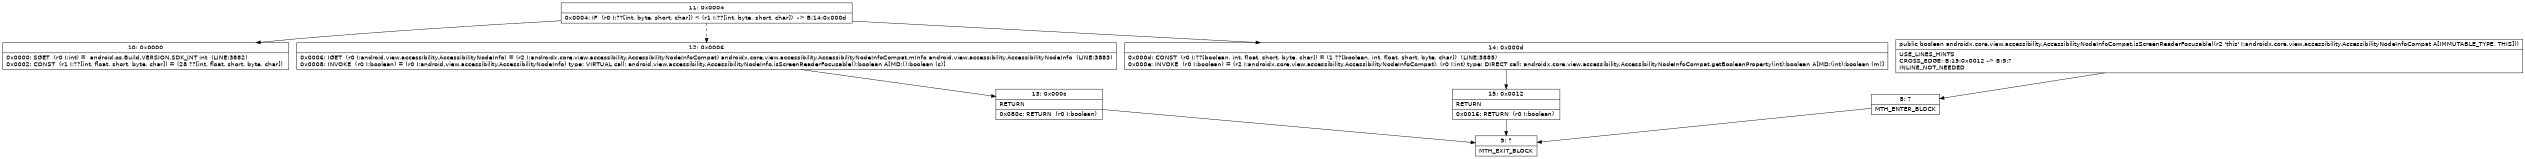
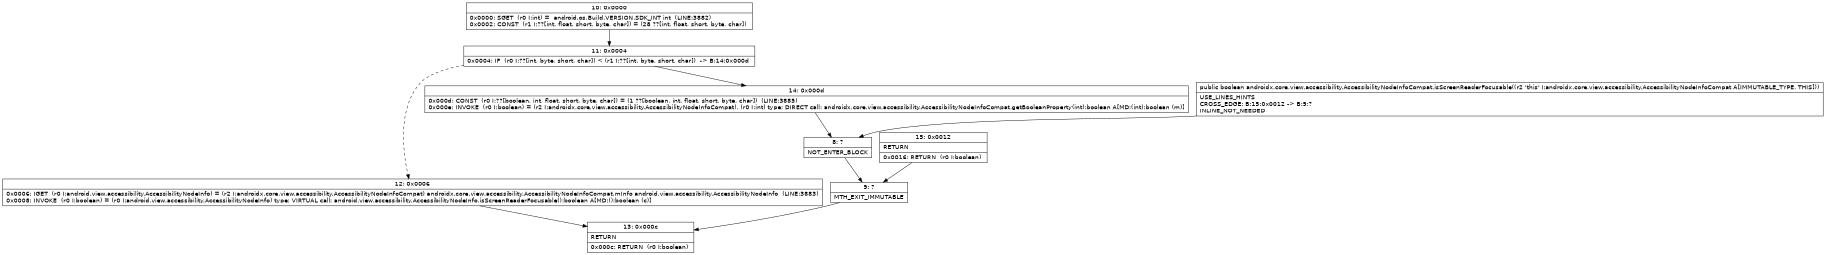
edge "11: 0x0004" -> "10: 0x0000": reversed
edge "14: 0x000d" -> "15: 0x0012": now "14: 0x000d" -> "8: ?"
node "8: ?": text "MTH_ENTER_BLOCK" -> "NOT_ENTER_BLOCK"
node "13: 0x000c": text "0x080c: RETURN  (r0 I:boolean)" -> "0x000c: RETURN  (r0 I:boolean)"
edge "13: 0x000c" -> "9: ?": reversed
node "9: ?": text "MTH_EXIT_BLOCK" -> "MTH_EXIT_IMMUTABLE"
